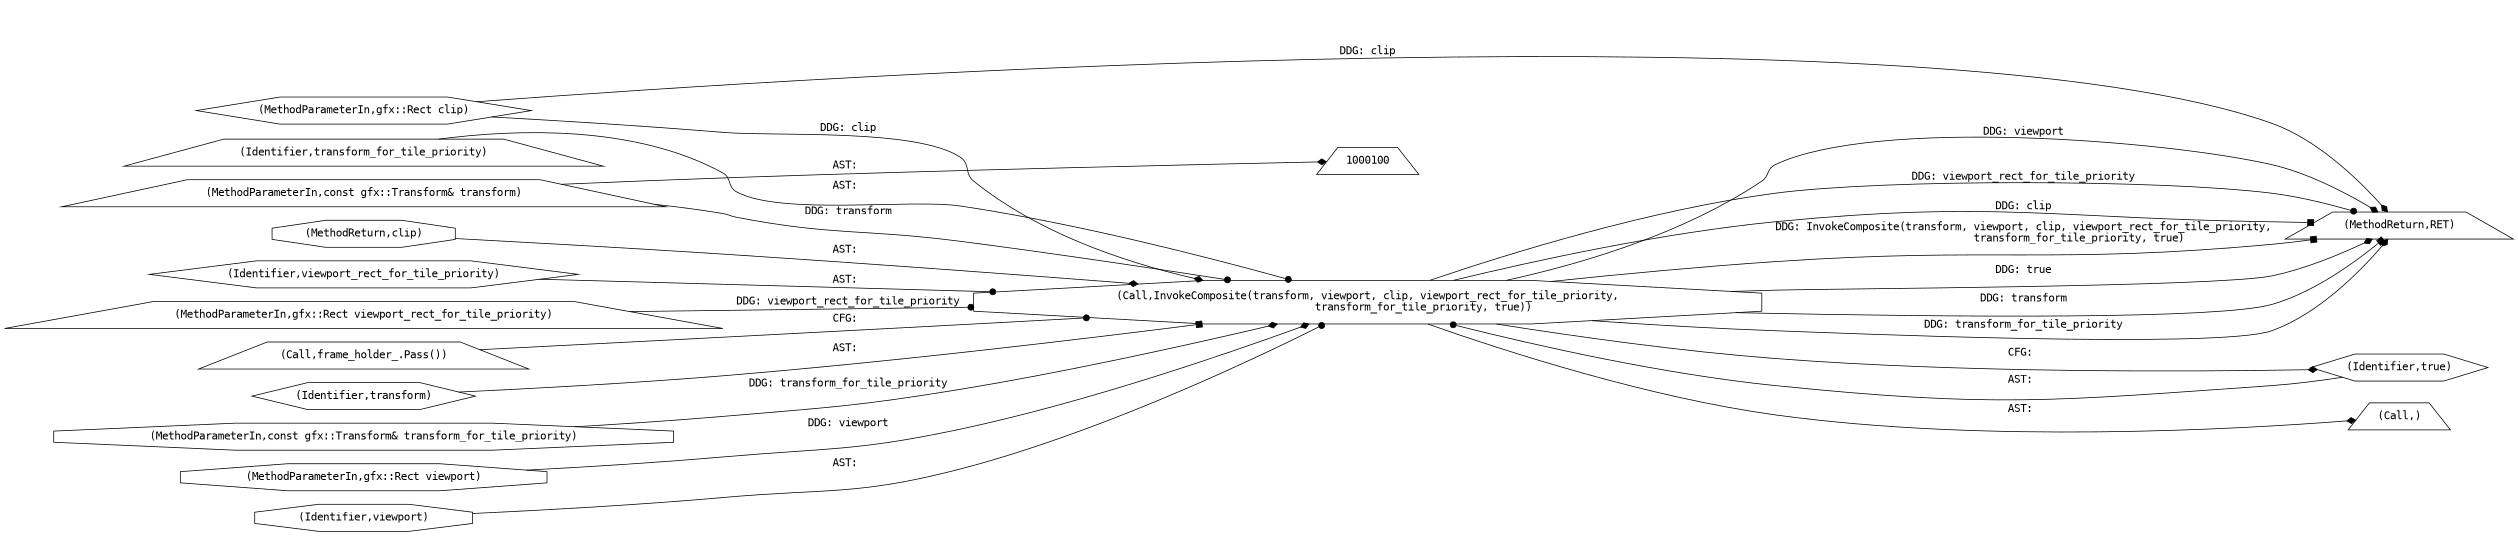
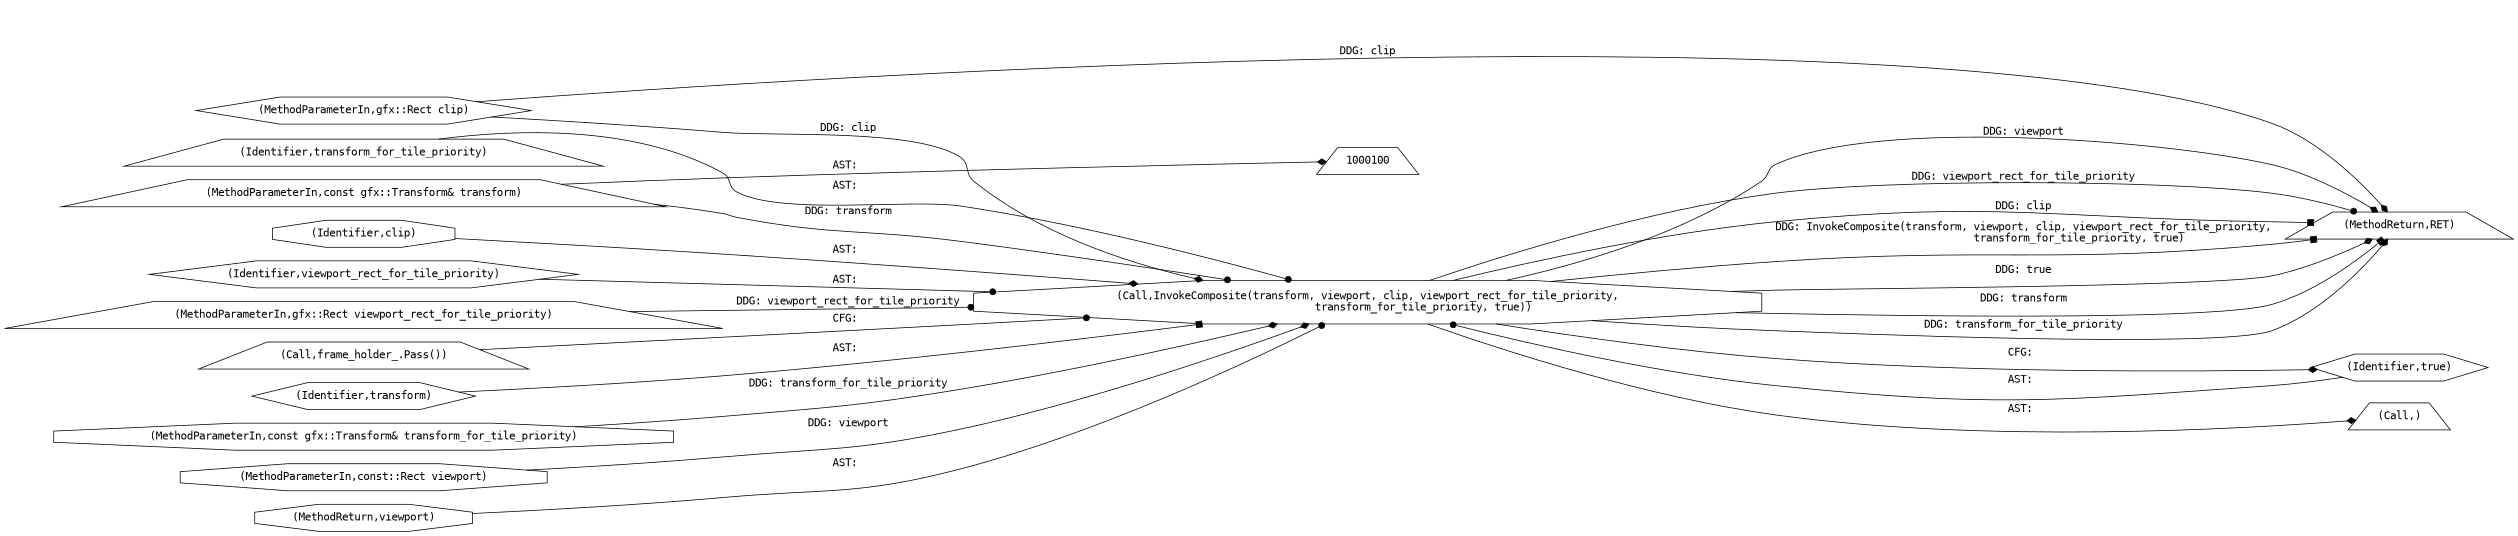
node "(MethodReturn,clip)": label "(MethodReturn,clip)" -> "(Identifier,clip)"
node "(MethodParameterIn,gfx::Rect viewport)": label "(MethodParameterIn,gfx::Rect viewport)" -> "(MethodParameterIn,const::Rect viewport)"
node "(Identifier,viewport)": label "(Identifier,viewport)" -> "(MethodReturn,viewport)"
